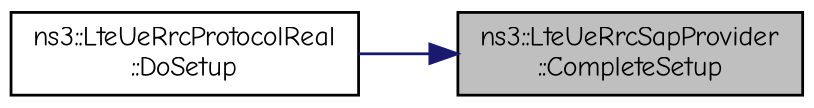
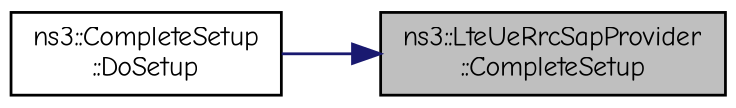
node "ns3::LteUeRrcProtocolReal ::DoSetup": label "ns3::LteUeRrcProtocolReal ::DoSetup" -> "ns3::CompleteSetup ::DoSetup"
